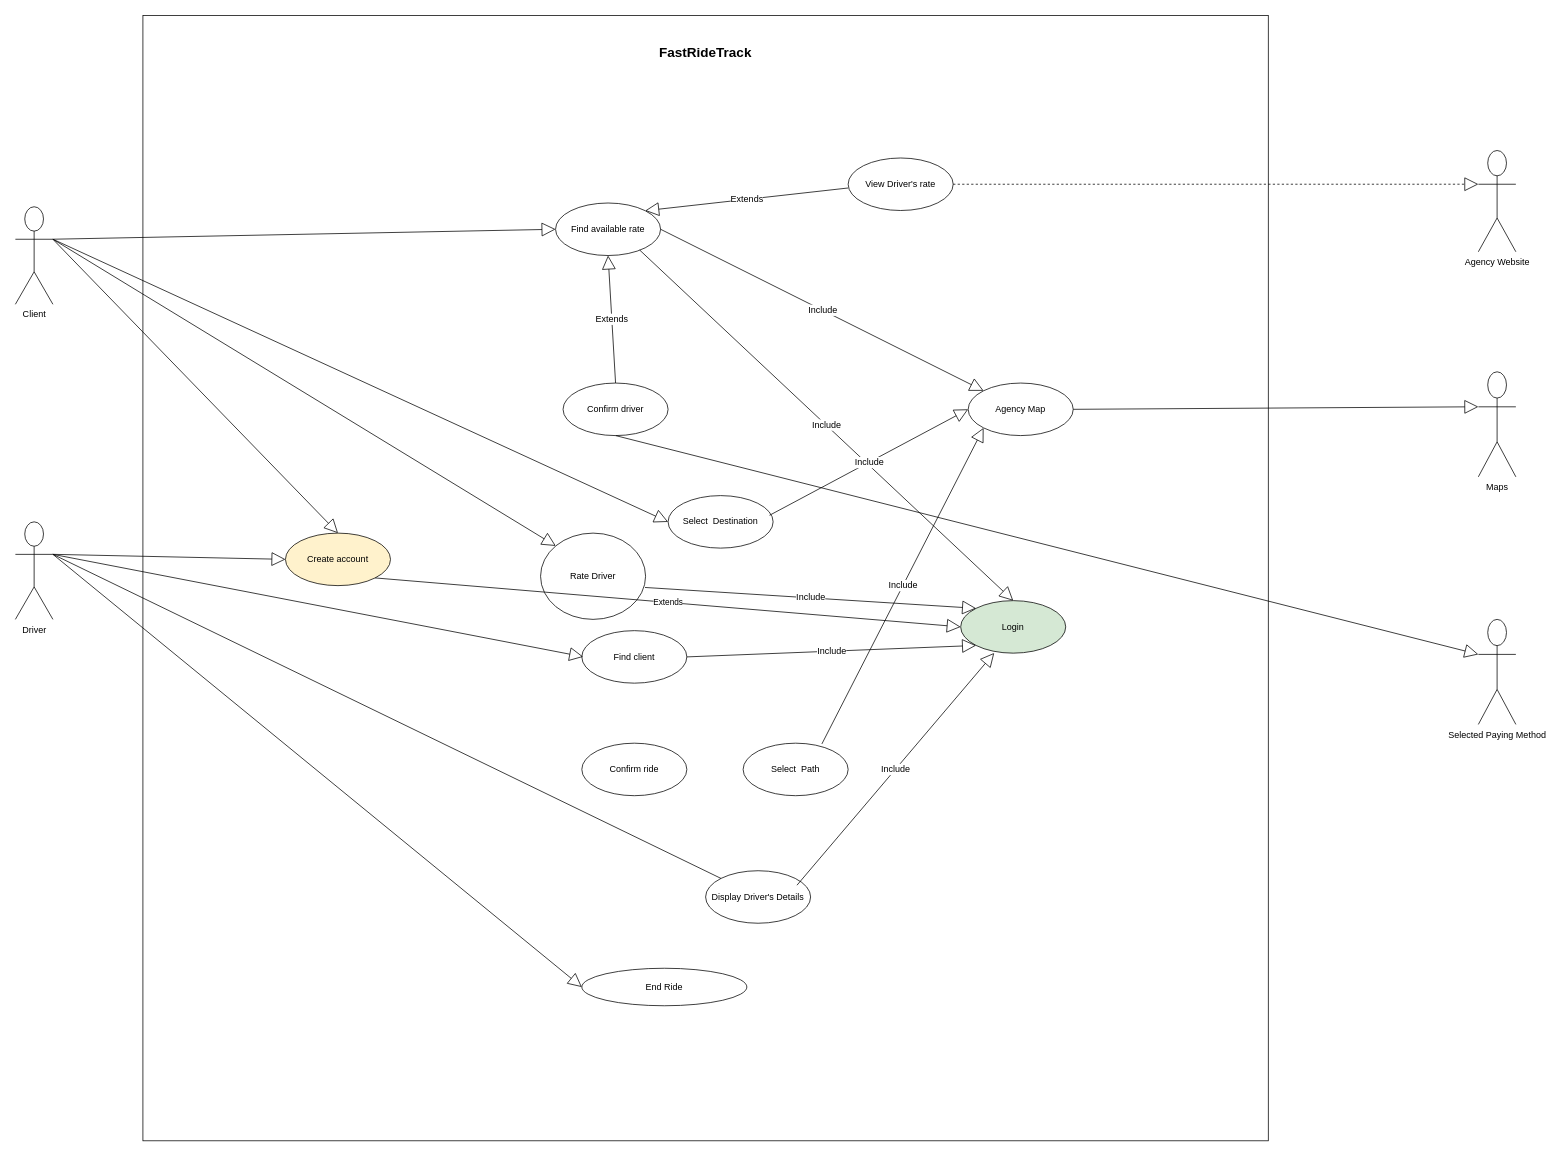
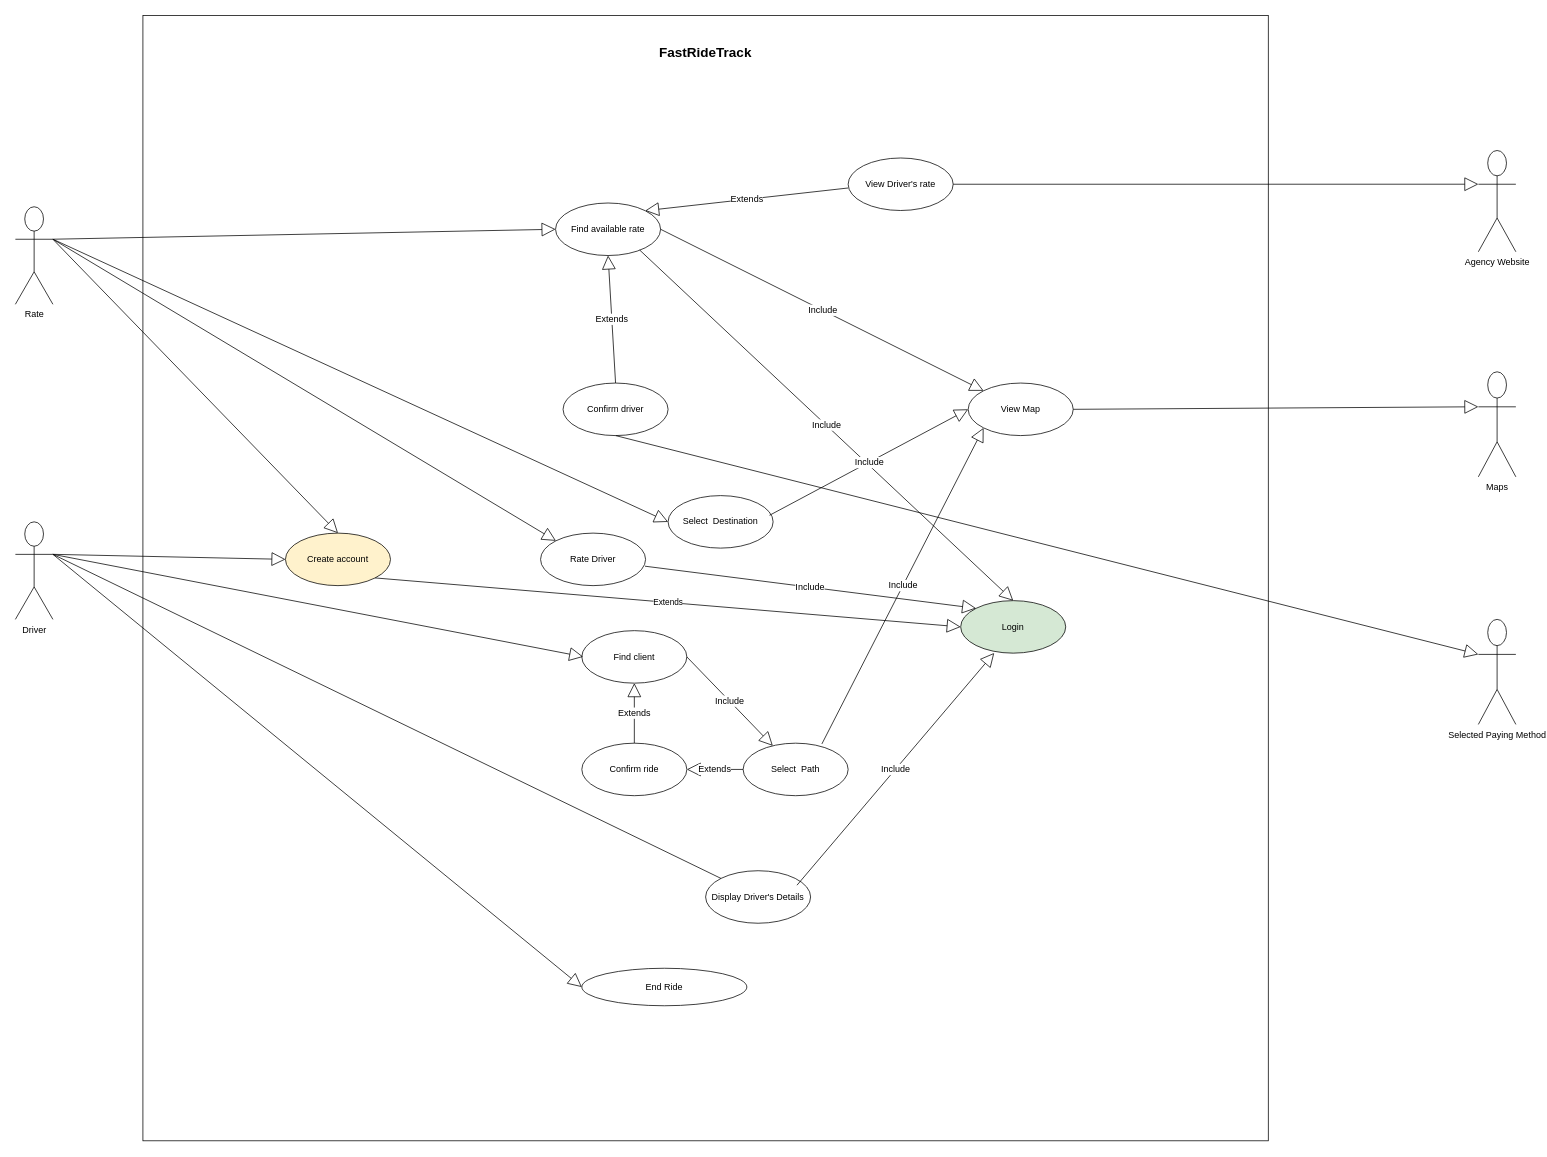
edge "View Driver's rate" -> "Agency Website": style dashed -> solid
node "Client": label "Client" -> "Rate"
node "Agency Map": label "Agency Map" -> "View Map"
node "Rate Driver": size 105x86 -> 105x53
edge "Find client" -> "Login": now "Find client" -> "Select Path"
edge "Confirm ride" -> "Find client": added, label "Extends"
edge "Select Path" -> "Confirm ride": added, label "Extends"
